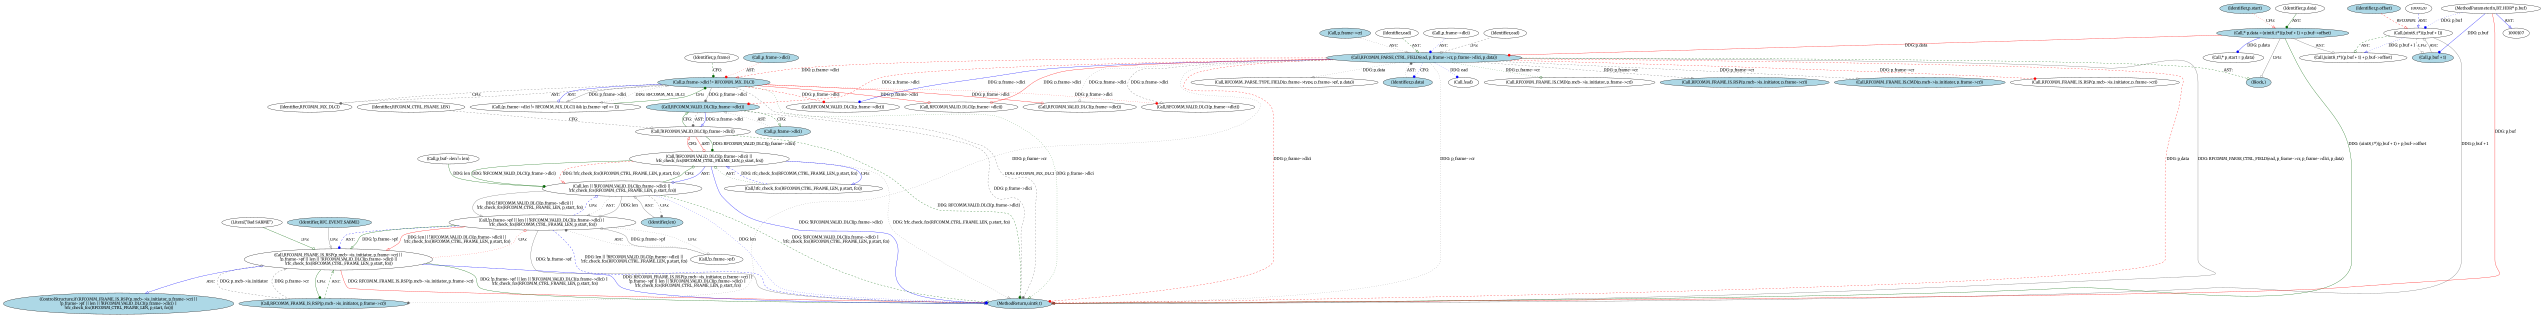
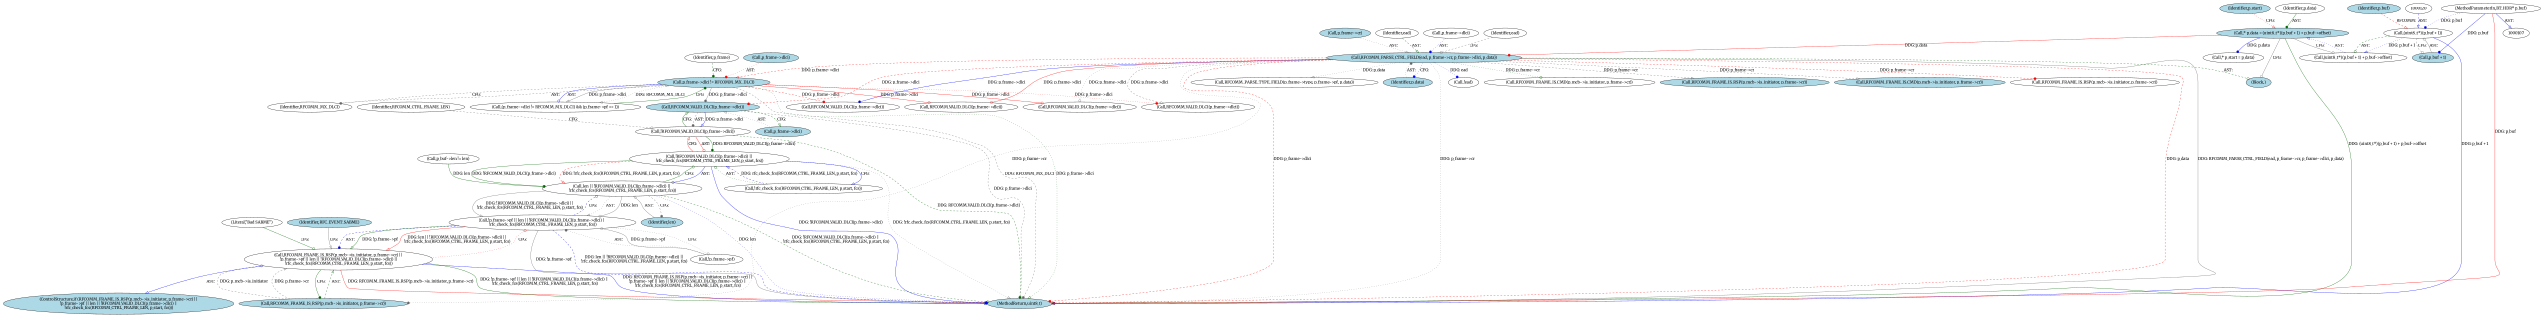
node "(Identifier,p_offset)": label "(Identifier,p_offset)" -> "(Identifier,p_buf)"
edge "(Call,(uint8_t*)(p_buf + 1) + p_buf->offset)" -> "(Call,* p_data = (uint8_t*)(p_buf + 1) + p_buf->offset)": added, label "AST:"
edge "(Call,* p_data = (uint8_t*)(p_buf + 1) + p_buf->offset)" -> "(Call,(uint8_t*)(p_buf + 1) + p_buf->offset)": label "AST: " -> "CFG: "
edge "(Call,(uint8_t*)(p_buf + 1))" -> "(MethodReturn,uint8_t)": color gray40 -> blue
